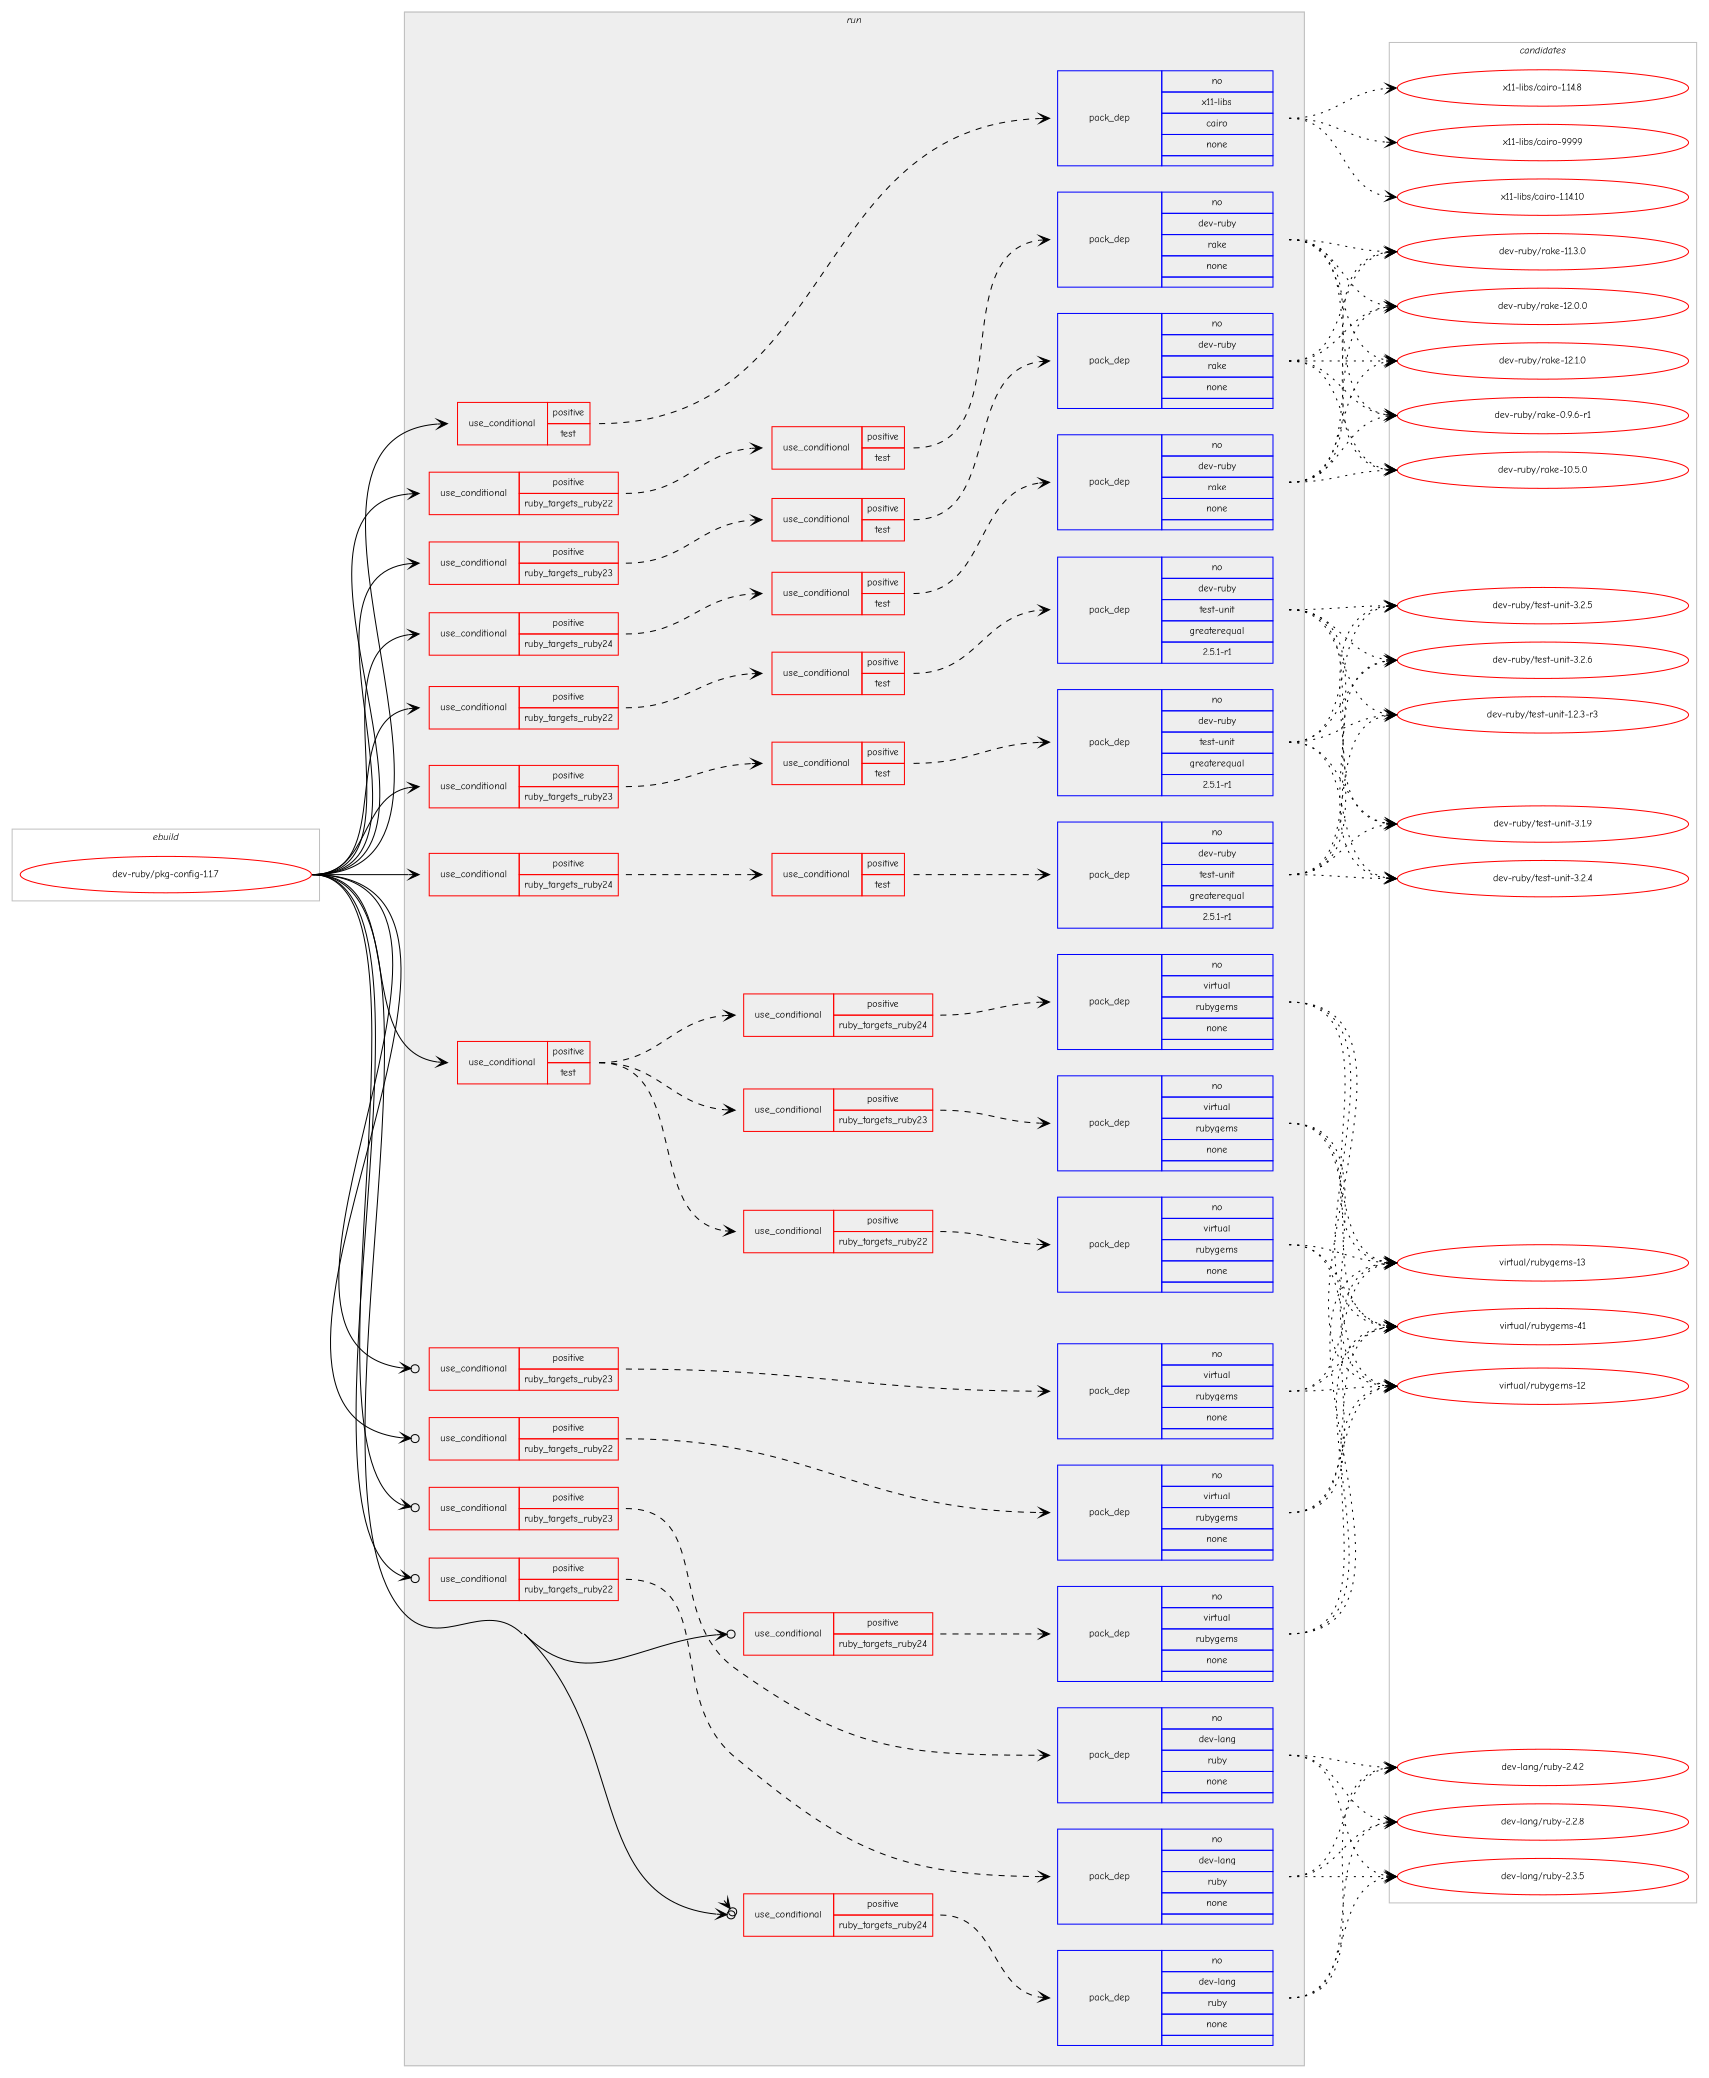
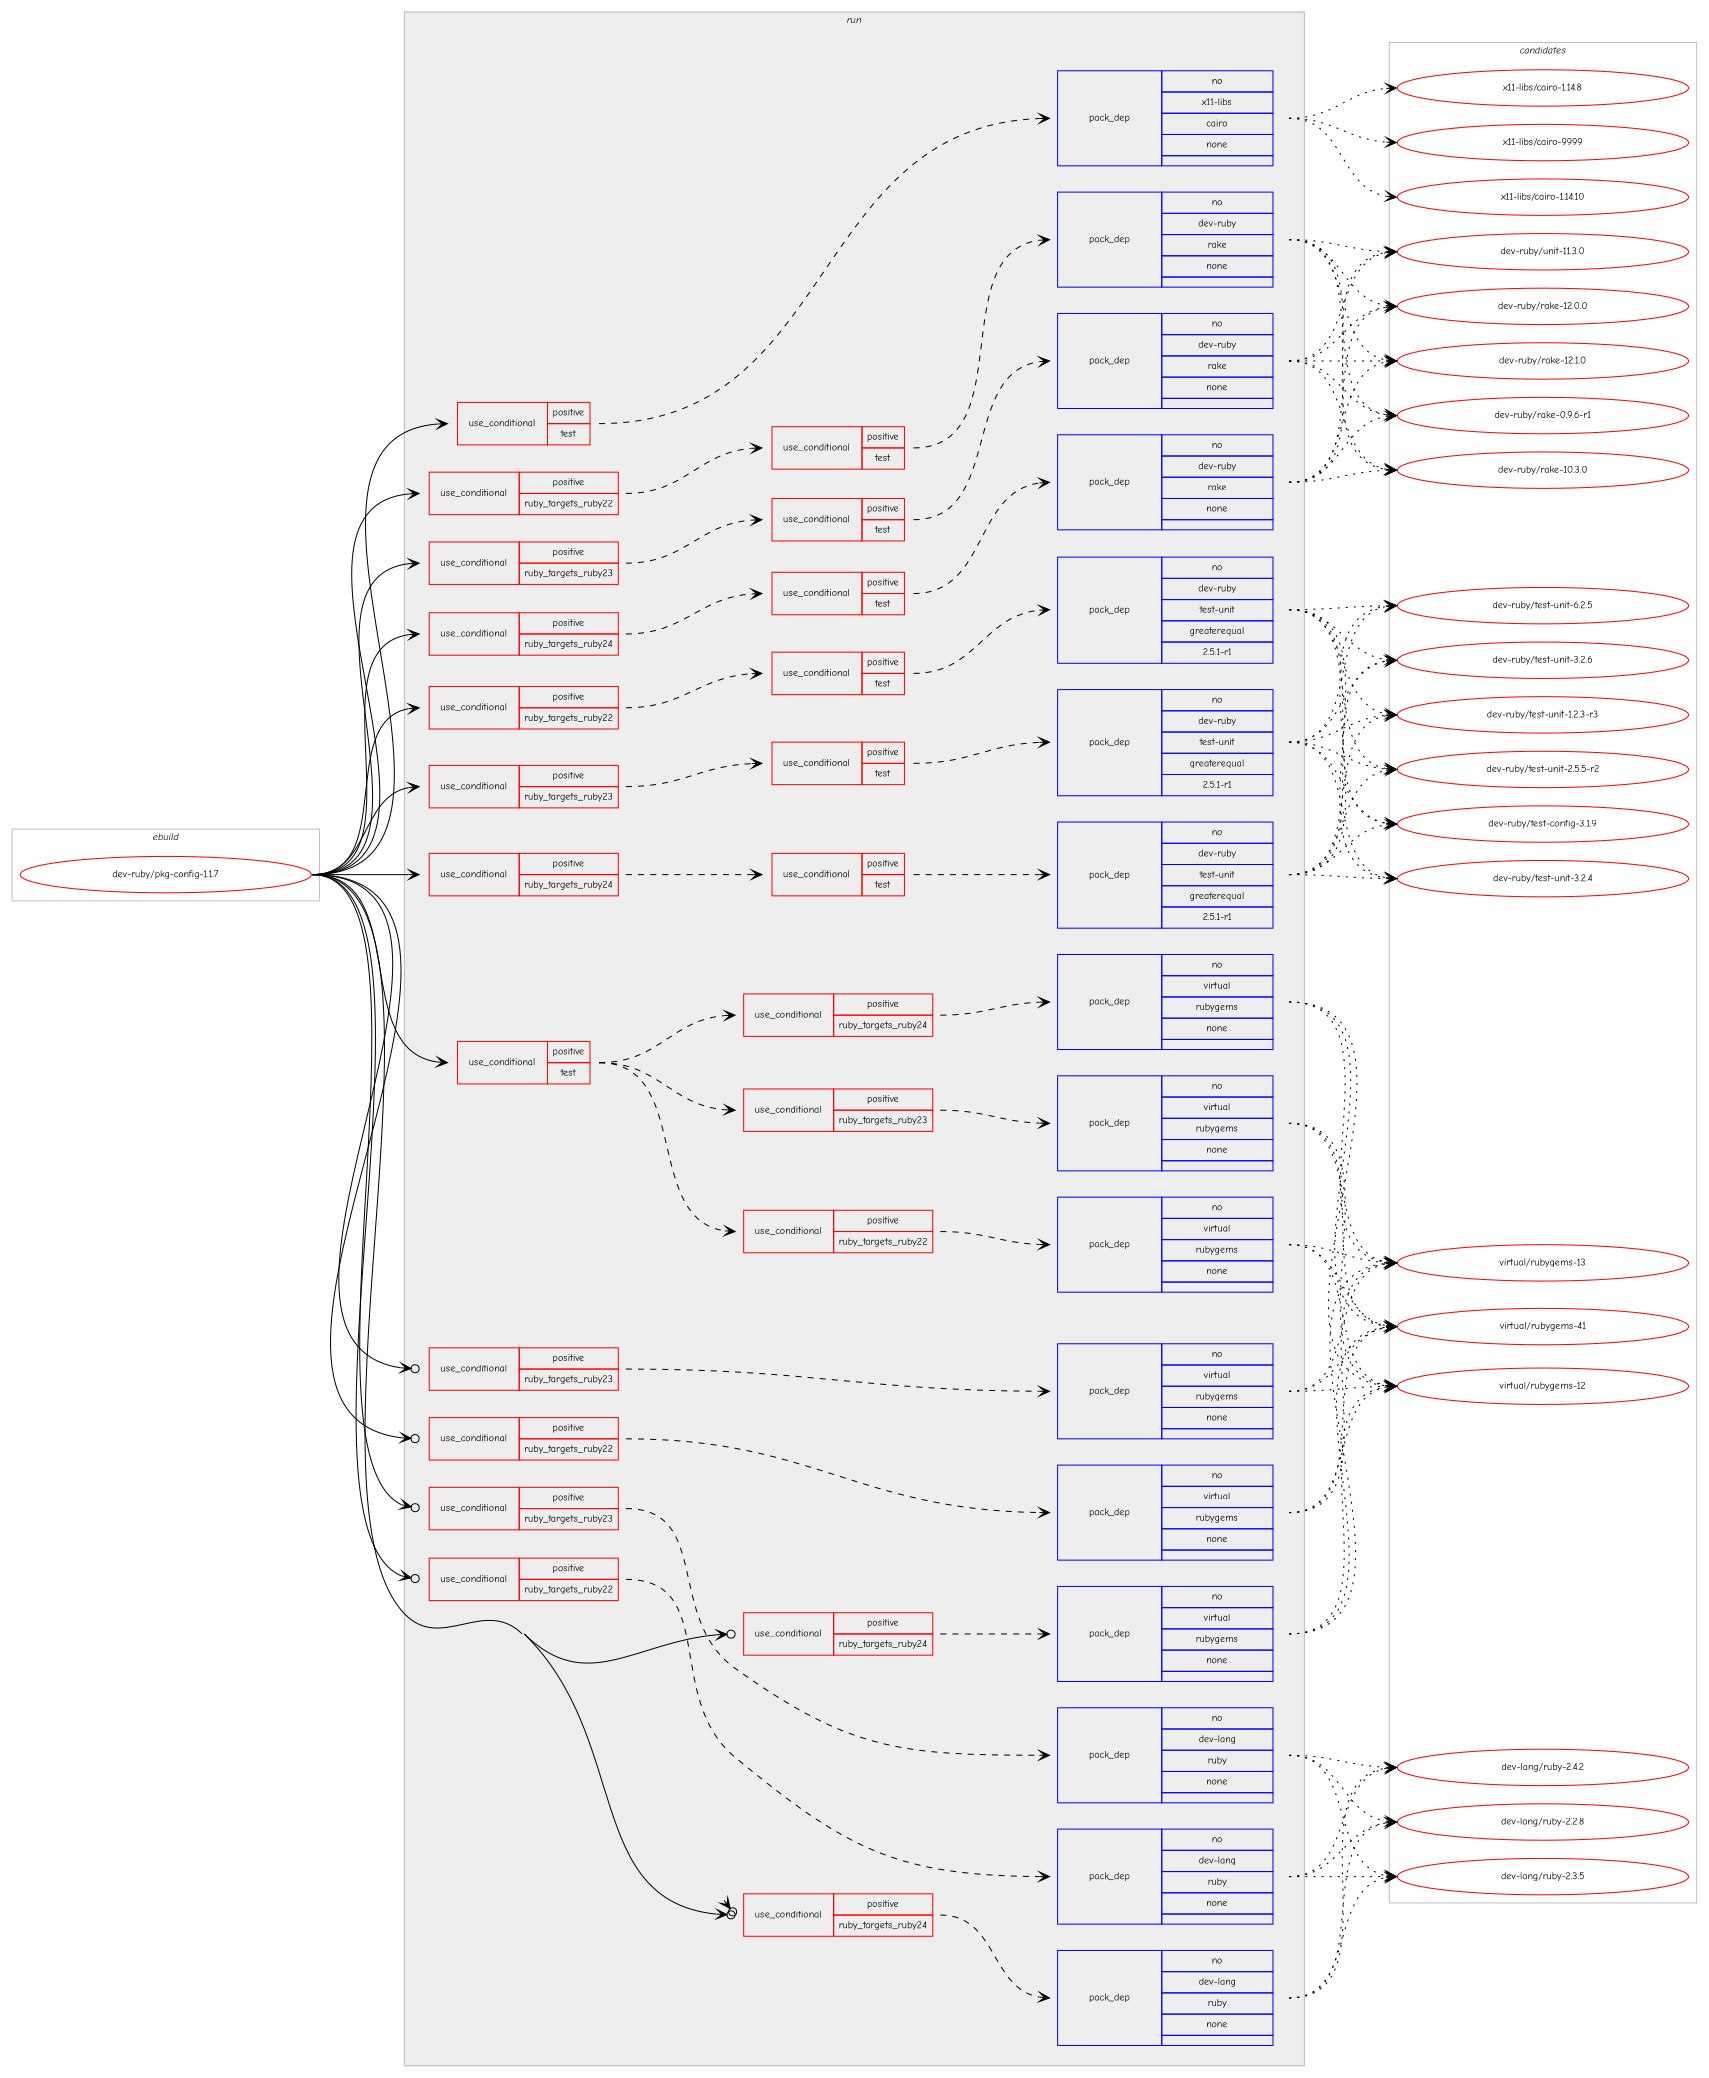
node "dev-ruby/rake-11.3.0": label "dev-ruby/rake-11.3.0" -> "dev-ruby/unit-11.3.0"
node "dev-ruby/rake-10.5.0": label "dev-ruby/rake-10.5.0" -> "dev-ruby/rake-10.3.0"
node "dev-ruby/test-unit-3.2.5": label "dev-ruby/test-unit-3.2.5" -> "dev-ruby/test-unit-6.2.5"
node "dev-ruby/test-unit-2.5.5-r2": added
node "dev-ruby/test-unit-3.1.9": label "dev-ruby/test-unit-3.1.9" -> "dev-ruby/test-config-3.1.9"
